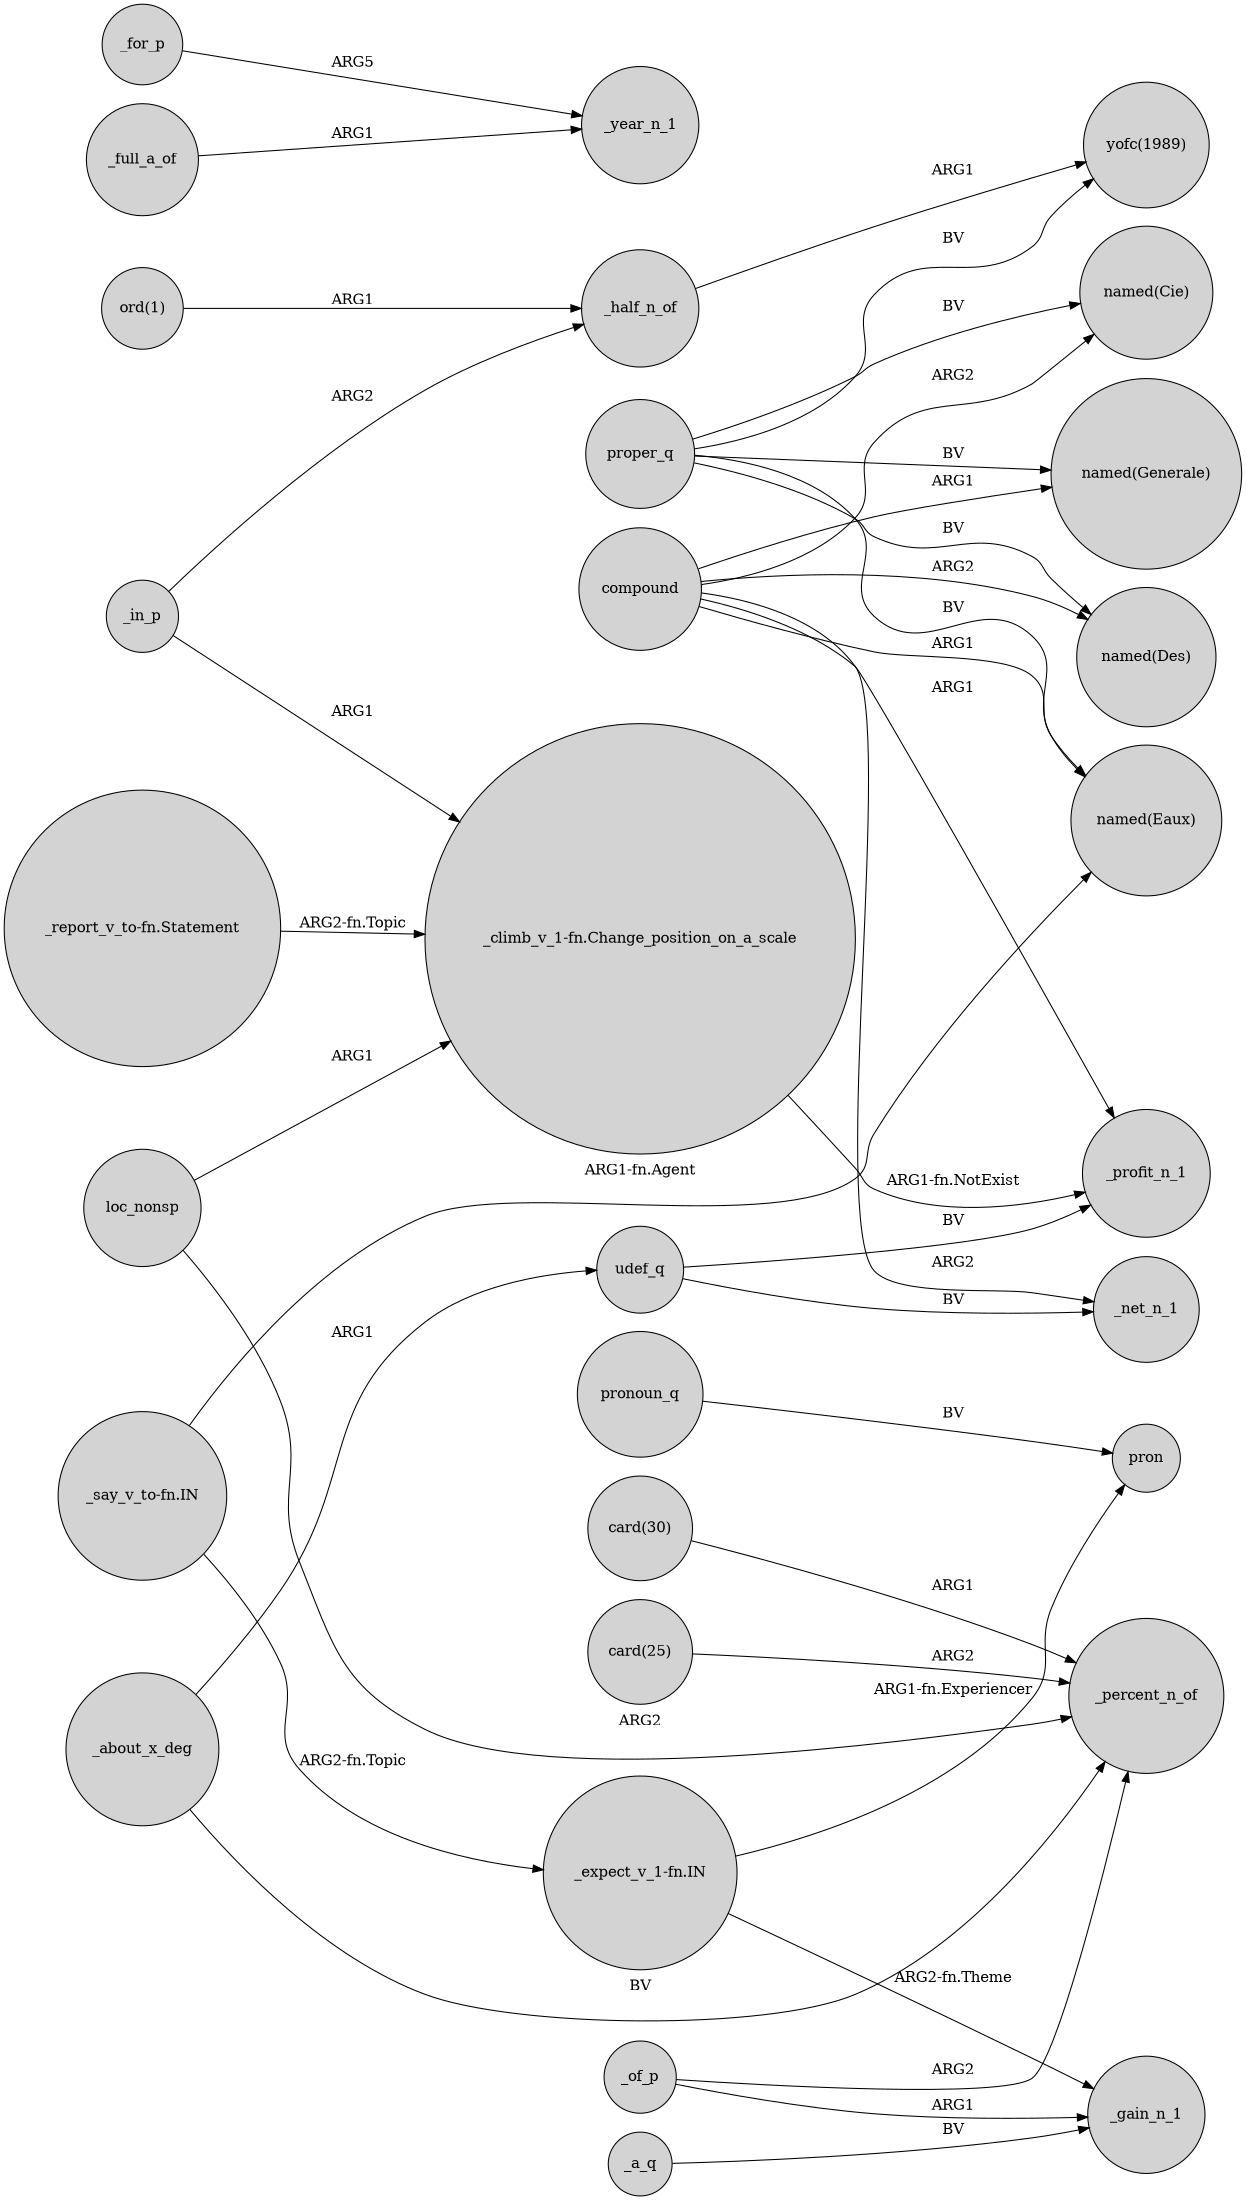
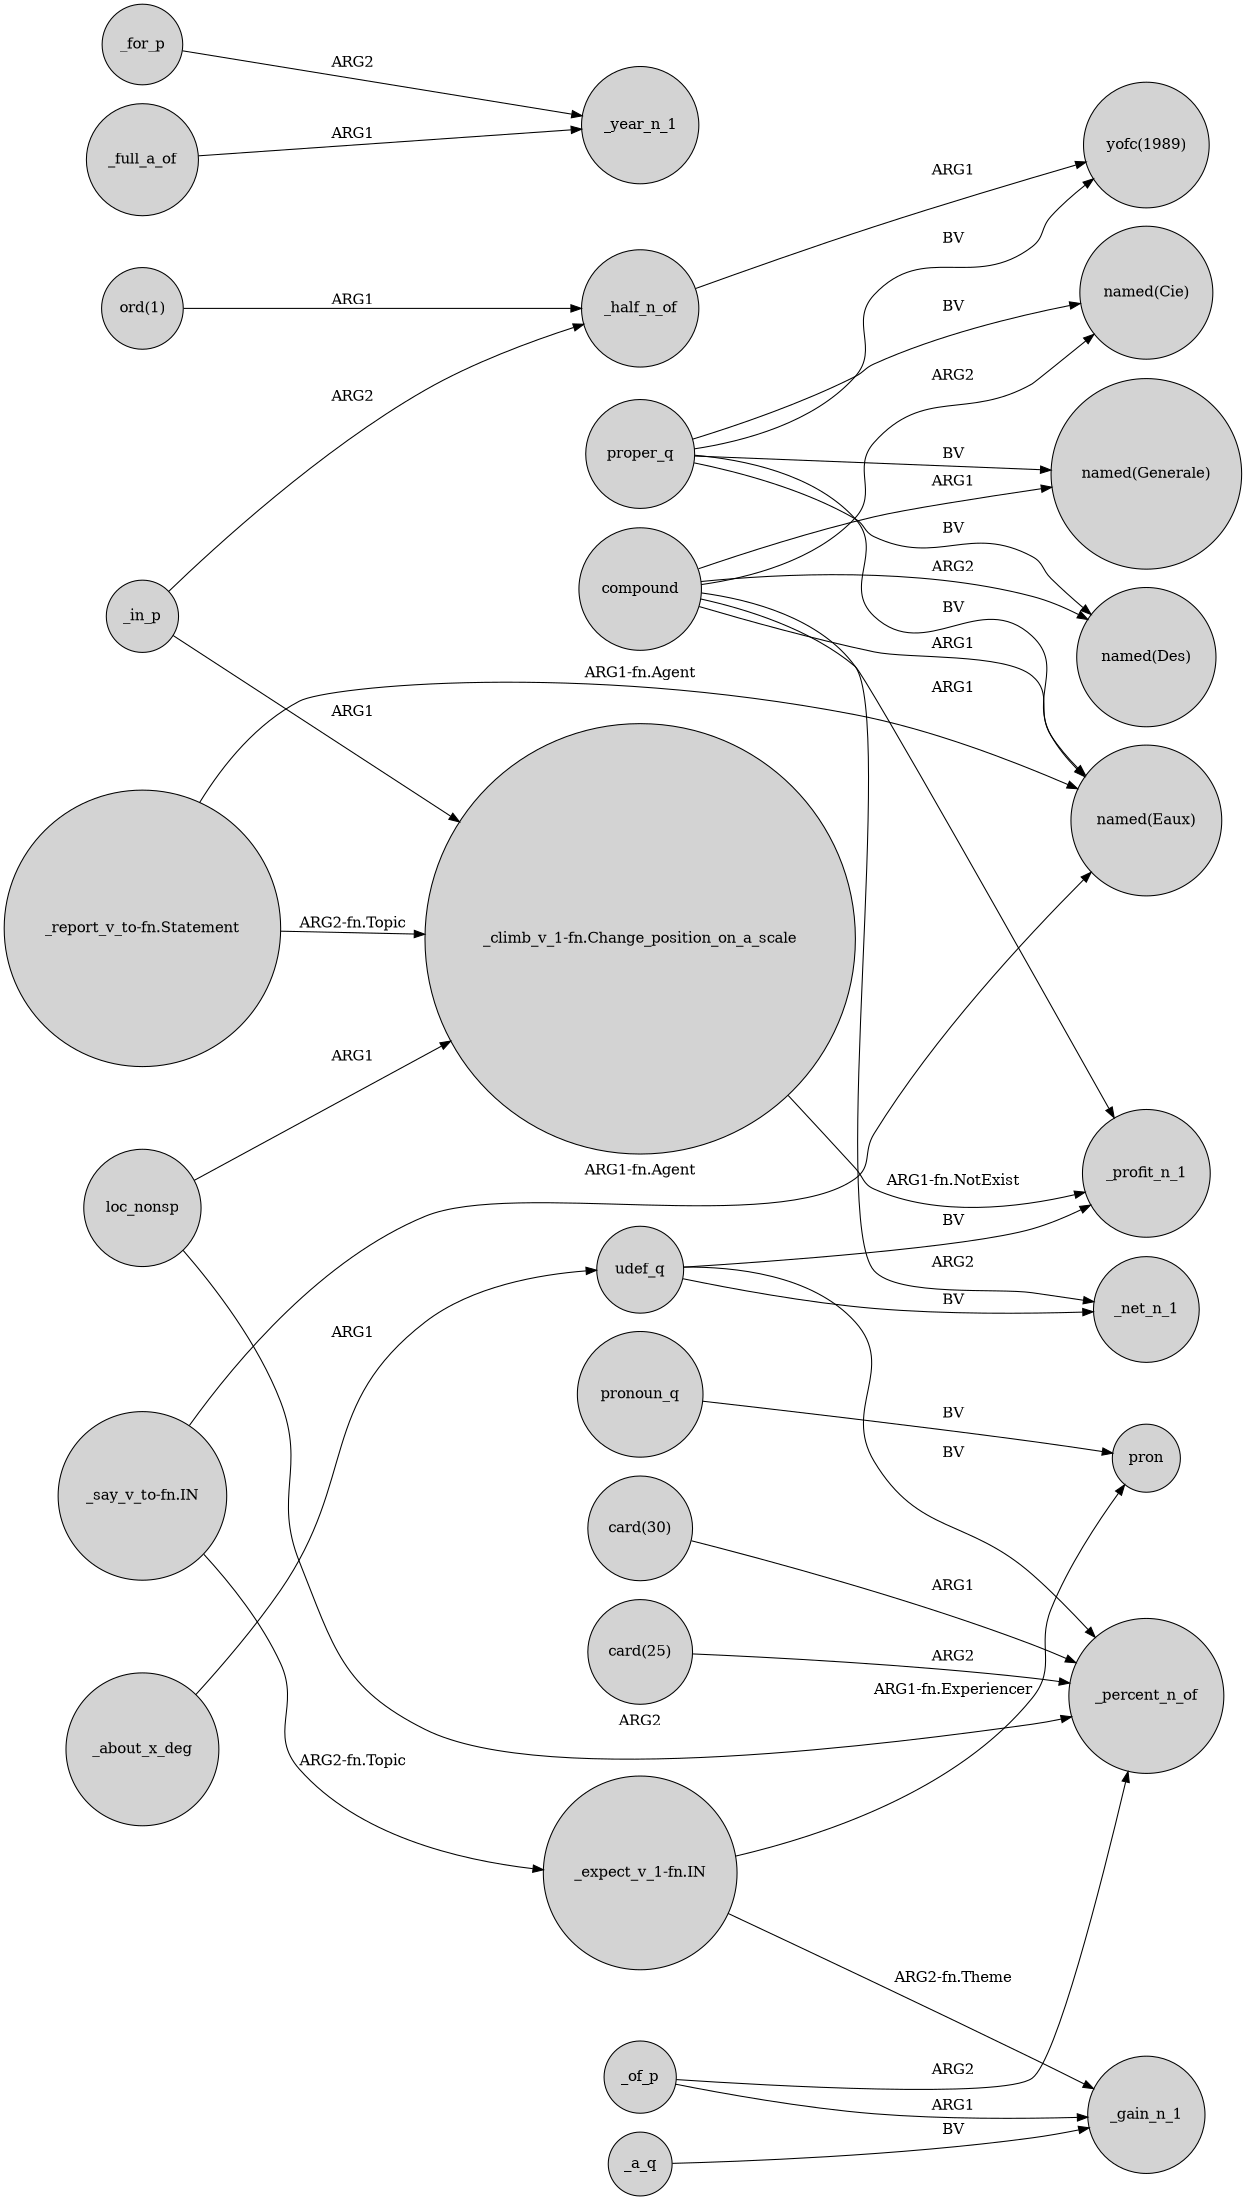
edge "_for_p" -> "_year_n_1": label "ARG5" -> "ARG2"
edge "_report_v_to-fn.Statement" -> "named(Eaux)": added, label "ARG1-fn.Agent"
edge "_about_x_deg" -> "_percent_n_of": now "udef_q" -> "_percent_n_of"
